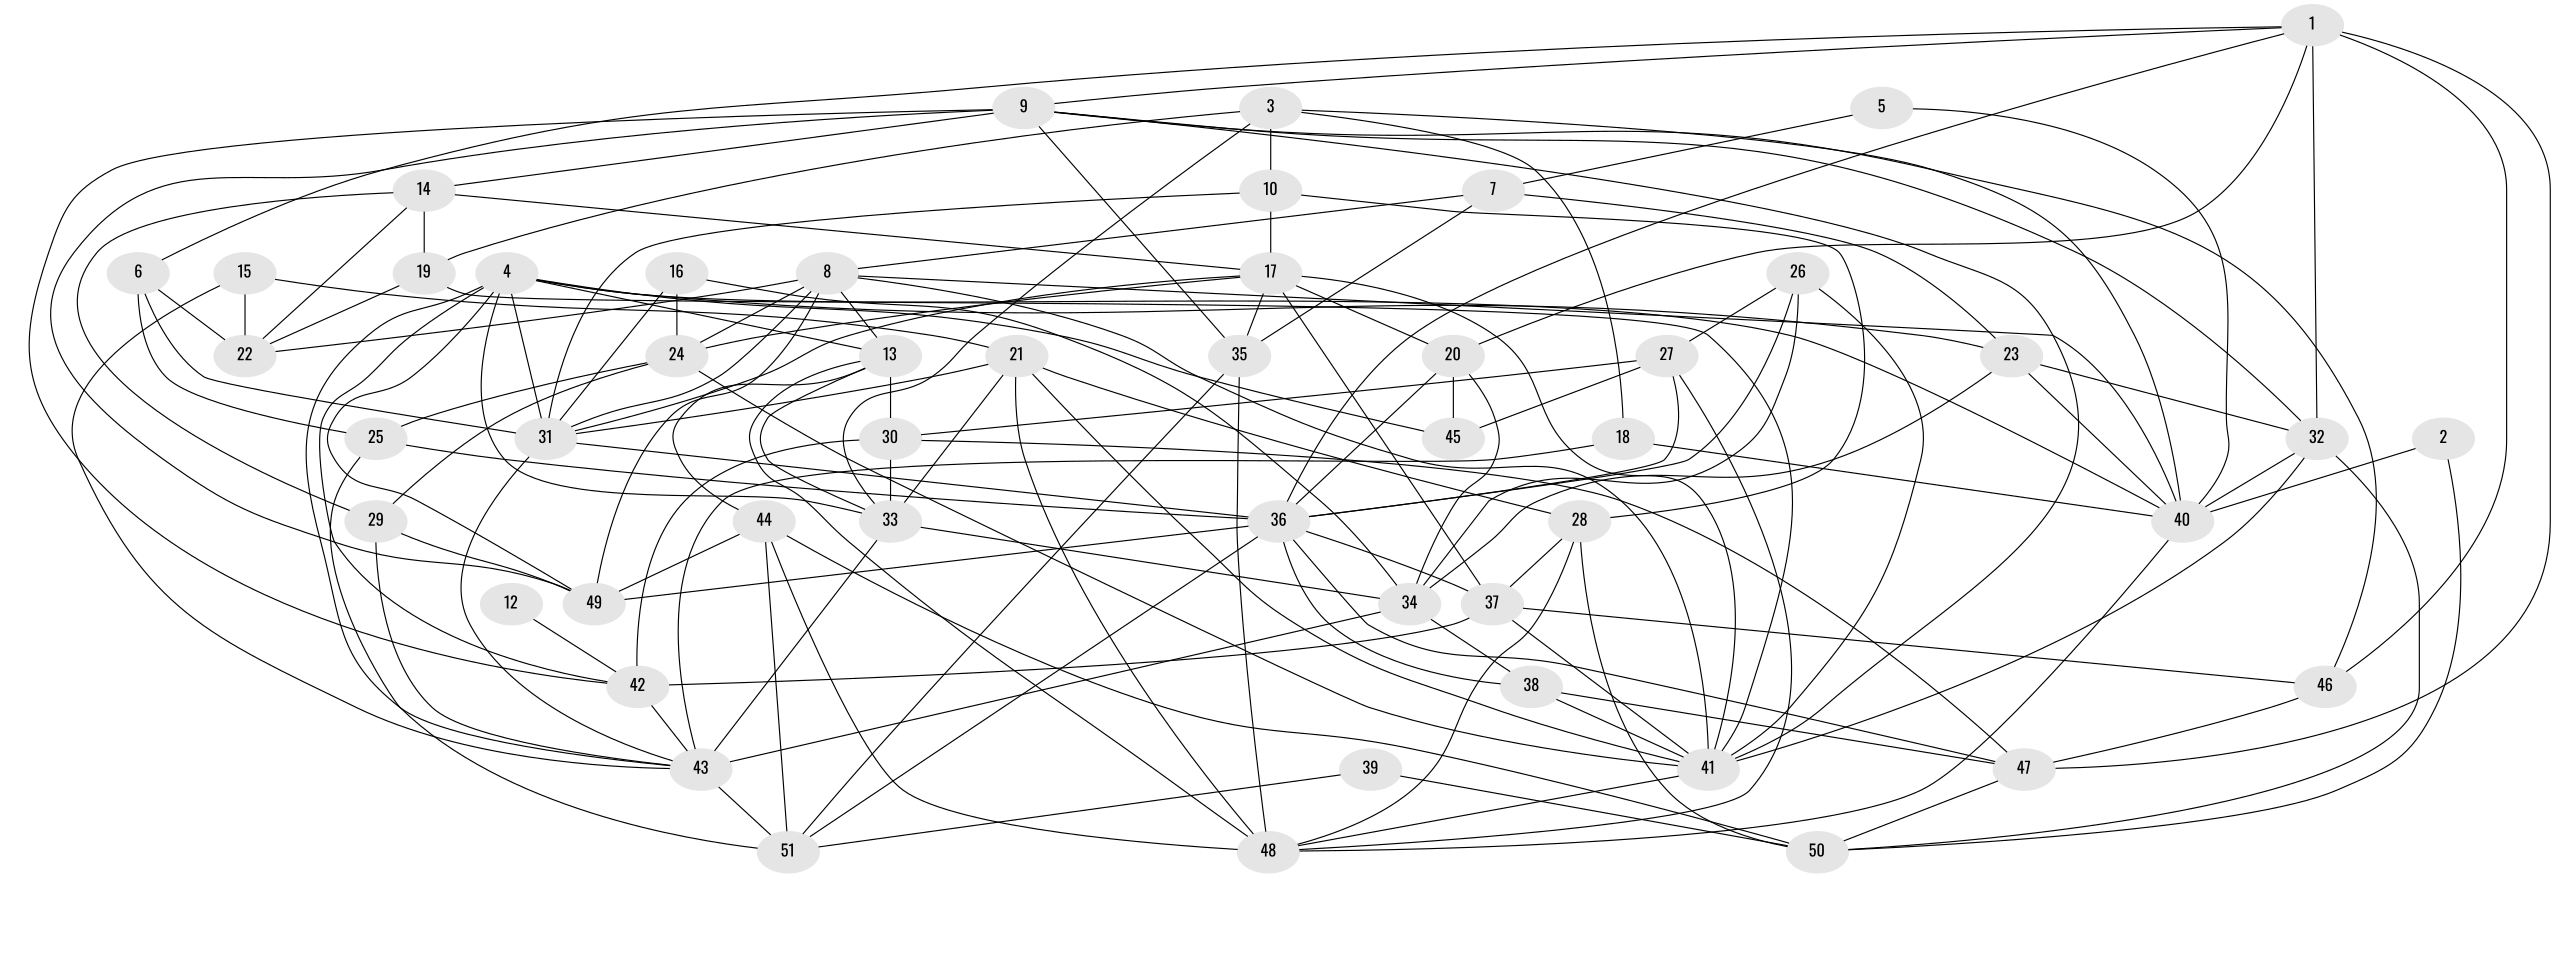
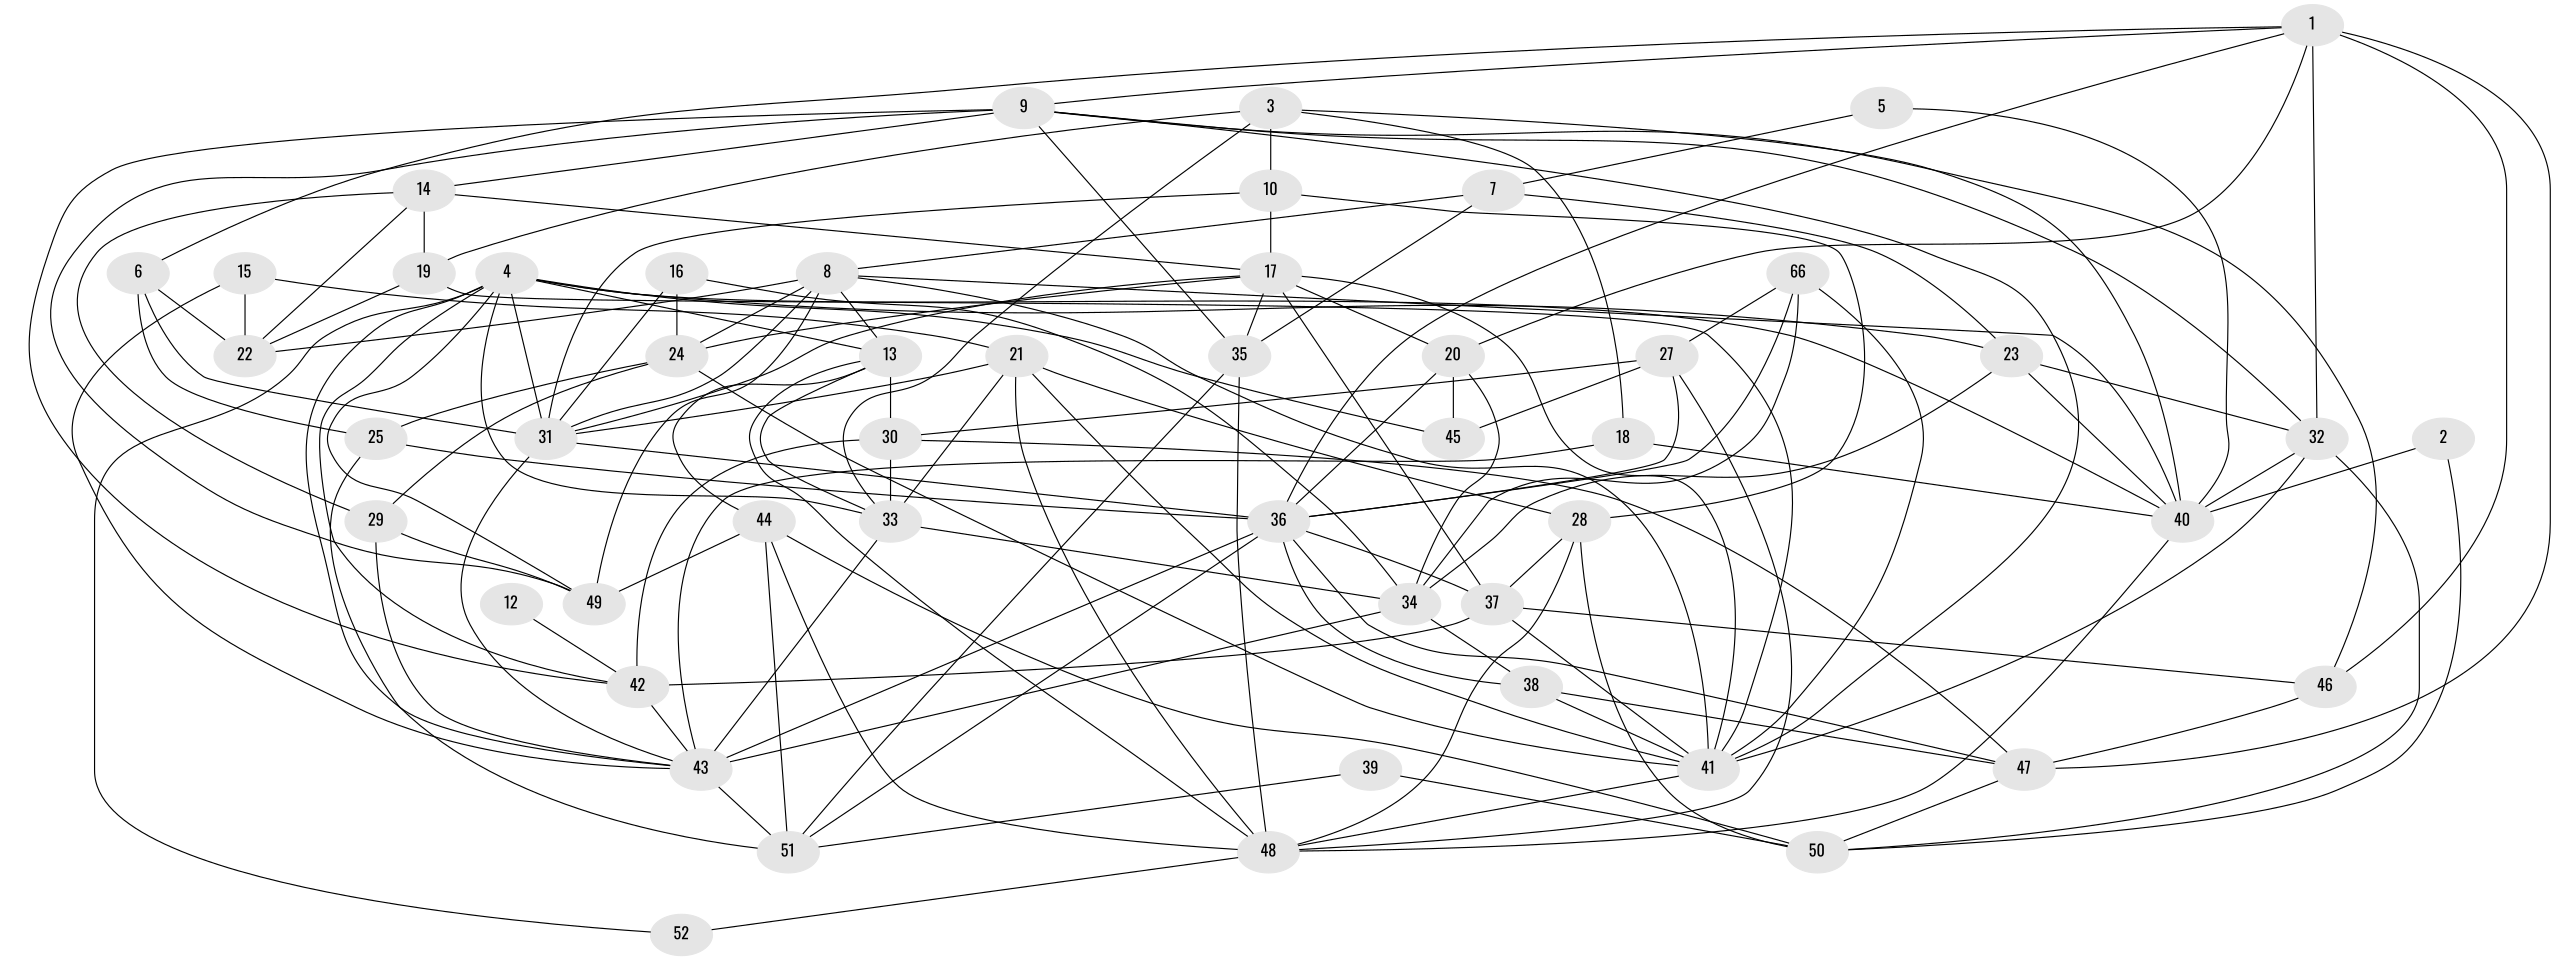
node "26": label "26" -> "66"
edge "36" -- "49": now "36" -- "43"
node "52": added
